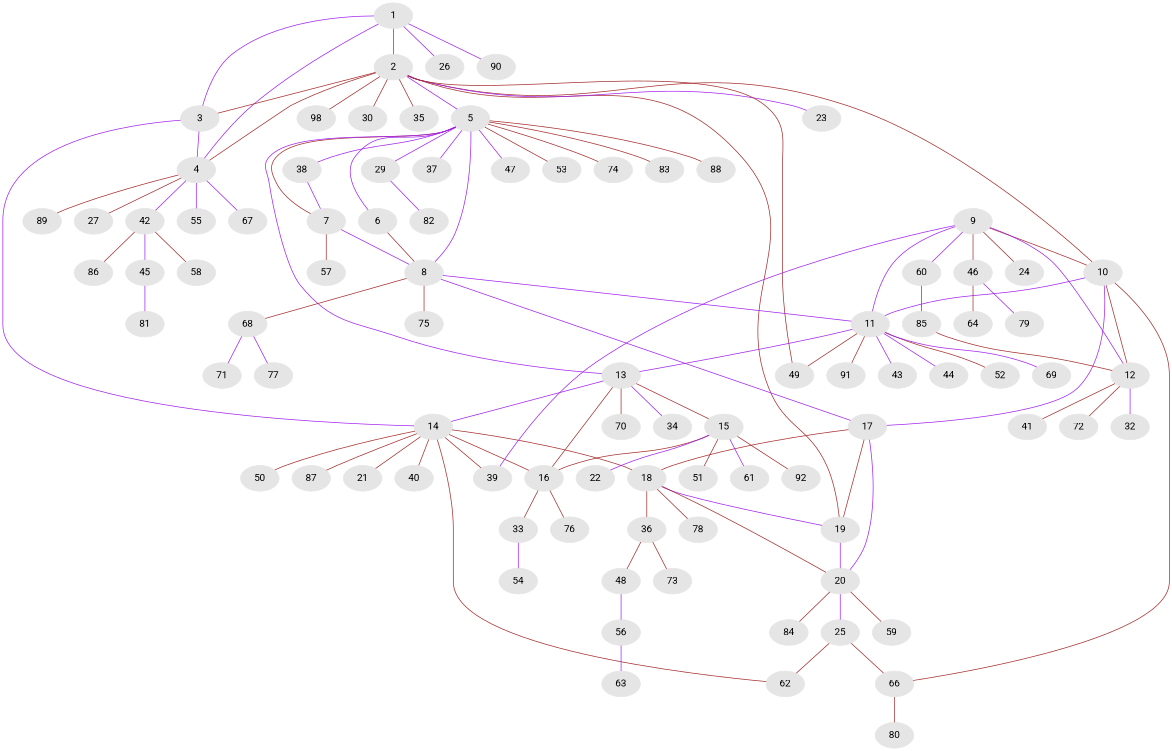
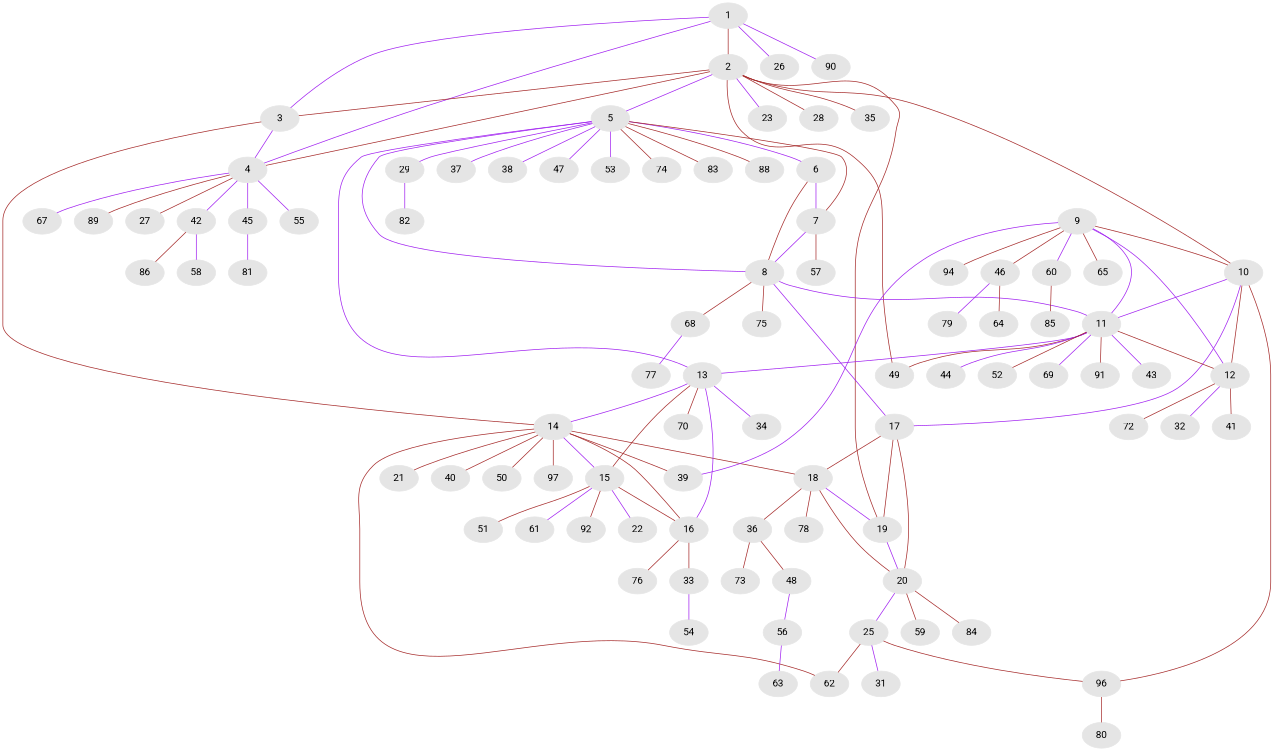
node "98": label "98" -> "28"
node "30": removed
edge "5" -- "53": color brown -> purple
edge "38" -- "7": now "6" -- "7"
edge "42" -- "45": now "4" -- "45"
edge "42" -- "58": color brown -> purple
node "24": label "24" -> "94"
node "65": added
edge "85" -- "12": now "11" -- "12"
edge "3" -- "14": color purple -> brown
node "71": removed
edge "13" -- "16": color brown -> purple
edge "14" -- "15": added
node "87": label "87" -> "97"
edge "17" -- "20": color purple -> brown
node "31": added
node "66": label "66" -> "96"
